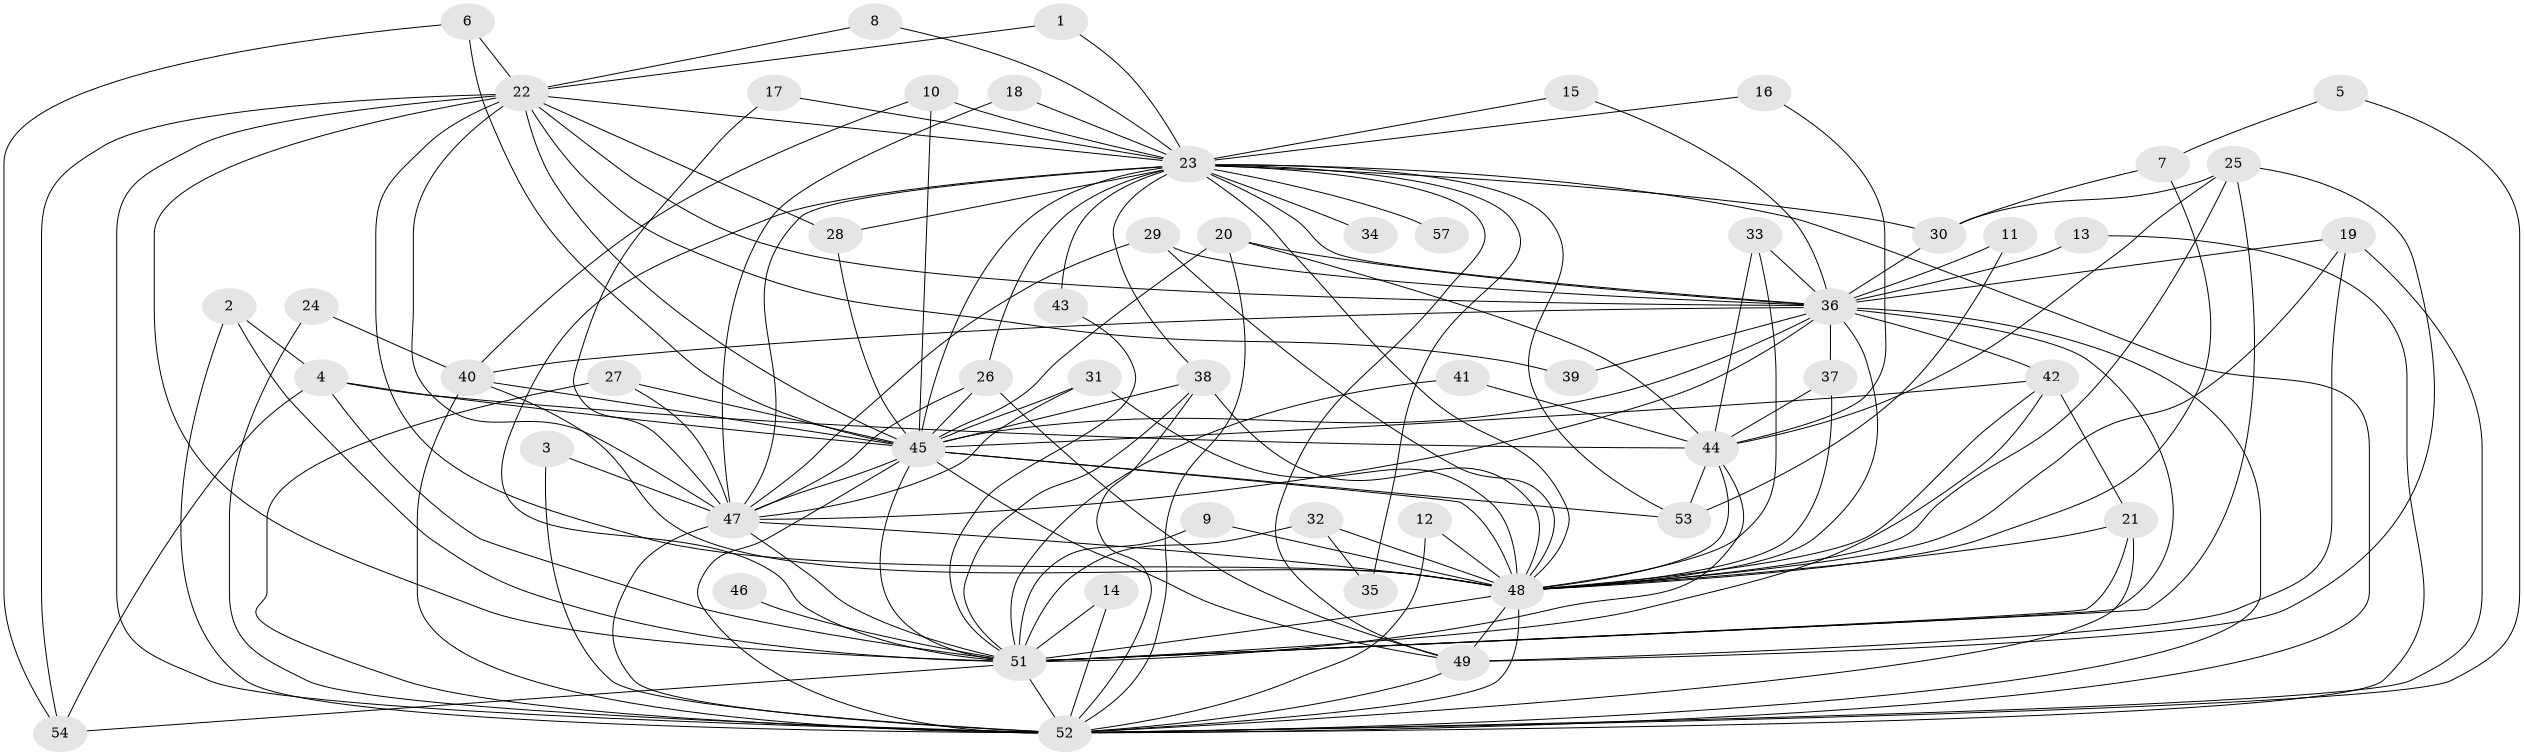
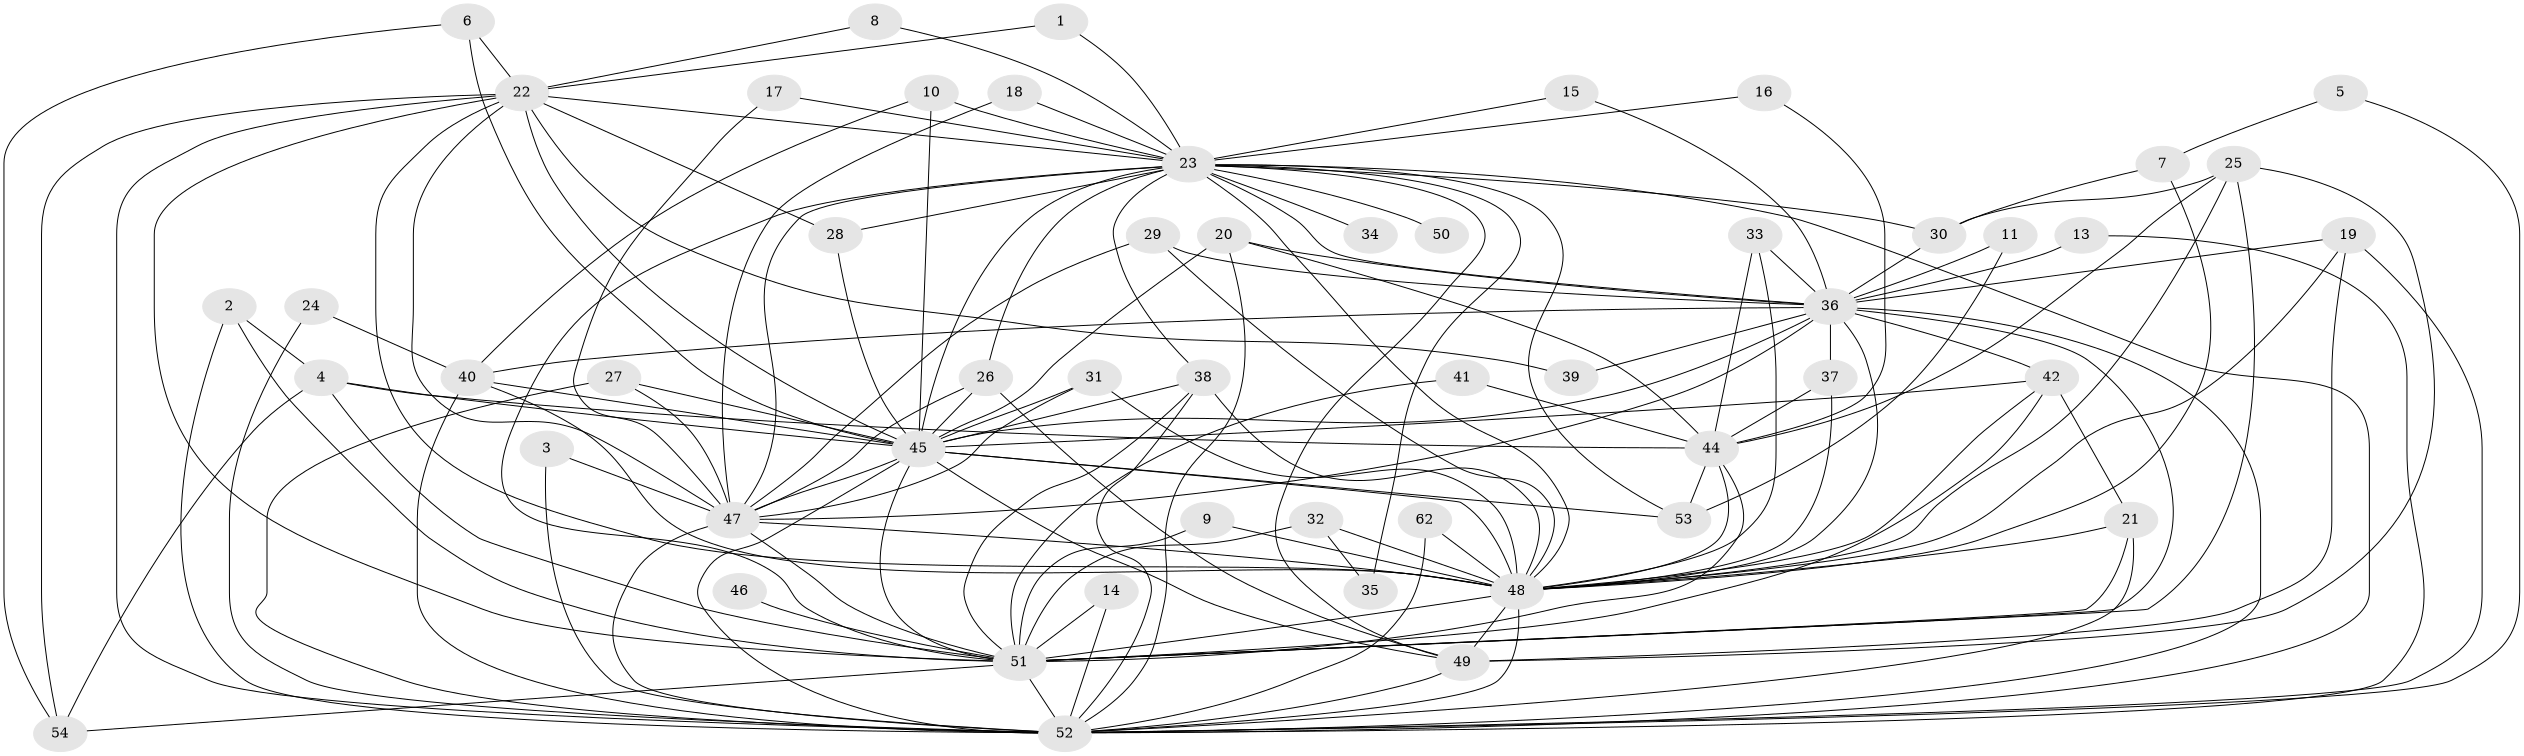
node "57": label "57" -> "50"
edge "22" -- "36": removed
node "43": removed
node "12": label "12" -> "62"
